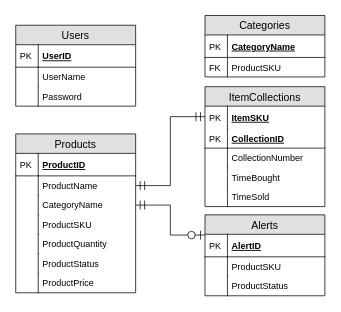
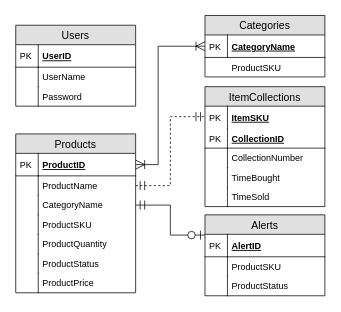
edge "Categories" -- "ProductID": added
node "FK": removed
edge "ItemCollections" -- "ProductName": style solid -> dashed
